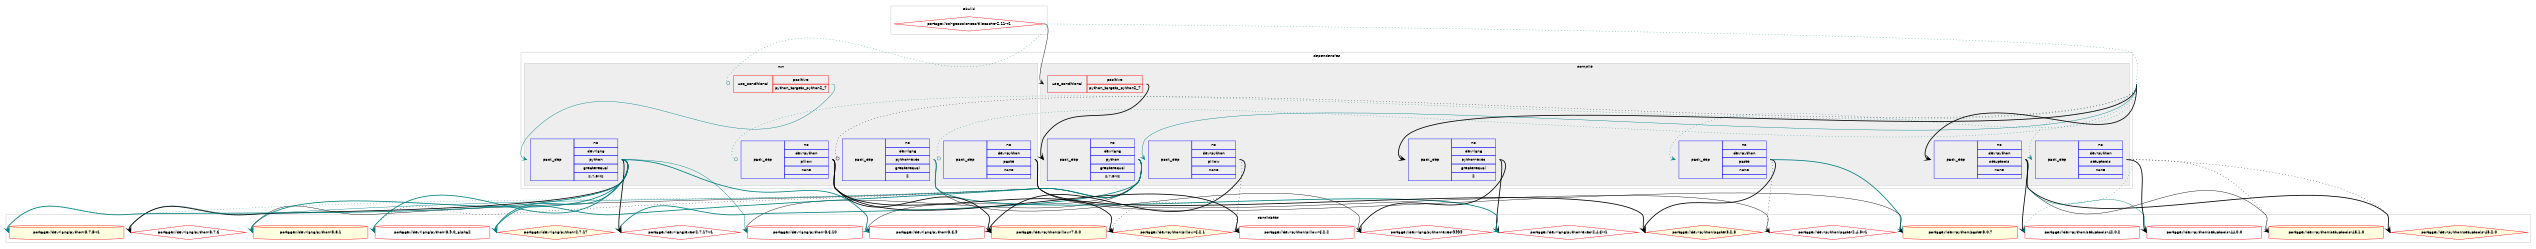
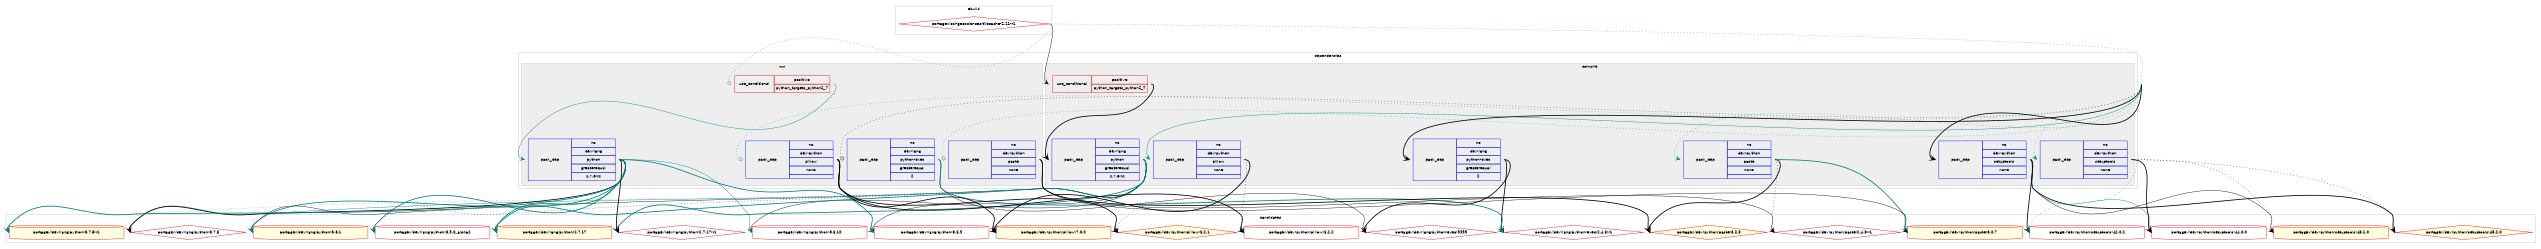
node "portage://dev-lang/python-2.7.17": shape diamond -> cylinder
node "portage://dev-lang/exec-2.7.17-r1": label "portage://dev-lang/exec-2.7.17-r1" -> "portage://dev-lang/python-2.7.17-r1"
